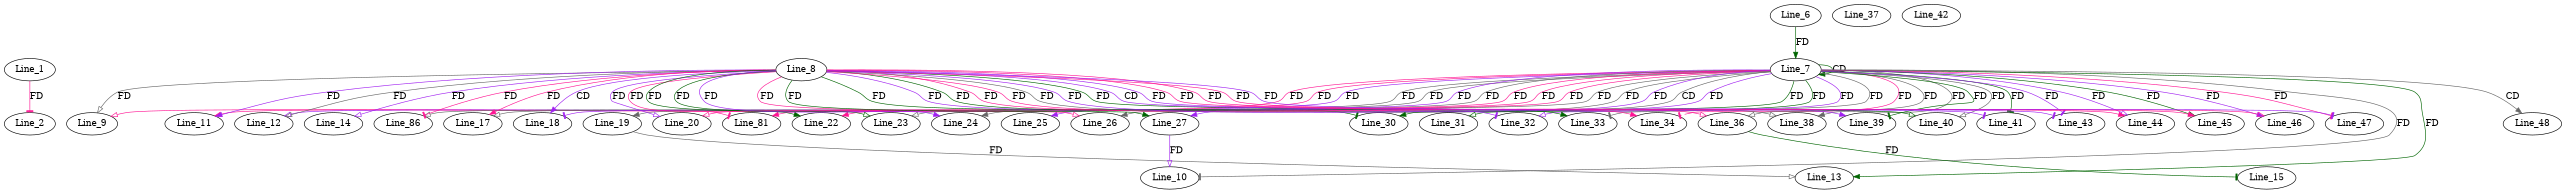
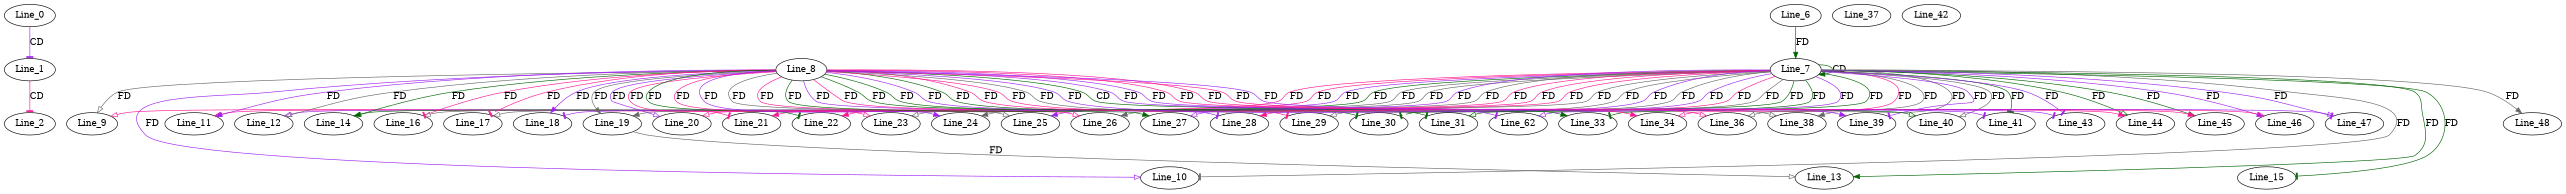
node "Line_0": added
edge "Line_8" -> "Line_19": added, label "FD"
edge "Line_7" -> "Line_47": color deeppink -> purple
edge "Line_8" -> "Line_14": color purple -> darkgreen
edge "Line_8" -> "Line_17": arrowhead normal -> tee
edge "Line_7" -> "Line_44": color purple -> darkgreen
edge "Line_7" -> "Line_39": color darkgreen -> purple
edge "Line_7" -> "Line_14": added, label "FD"
edge "Line_8" -> "Line_47": arrowhead tee -> onormal
edge "Line_1" -> "Line_2": label "FD" -> "CD"
edge "Line_8" -> "Line_18": label "CD" -> "FD"
edge "Line_8" -> "Line_40": label "FD" -> "CD"
edge "Line_8" -> "Line_41": label "CD" -> "FD"
edge "Line_7" -> "Line_26": label "CD" -> "FD"
edge "Line_7" -> "Line_48": label "CD" -> "FD"
edge "Line_8" -> "Line_22": arrowhead normal -> tee
edge "Line_7" -> "Line_34": arrowhead tee -> onormal
edge "Line_8" -> "Line_23": color darkgreen -> deeppink
edge "Line_7" -> "Line_33": color gray40 -> darkgreen
edge "Line_8" -> "Line_25": added, label "FD"
edge "Line_8" -> "Line_31": added, label "FD"
edge "Line_7" -> "Line_30": arrowhead normal -> tee
edge "Line_7" -> "Line_27": arrowhead normal -> onormal
node "Line_86": label "Line_86" -> "Line_16"
node "Line_81": label "Line_81" -> "Line_21"
node "Line_28": added
node "Line_29": added
node "Line_32": label "Line_32" -> "Line_62"
edge "Line_27" -> "Line_10": now "Line_8" -> "Line_10"
edge "Line_36" -> "Line_15": now "Line_7" -> "Line_15"
